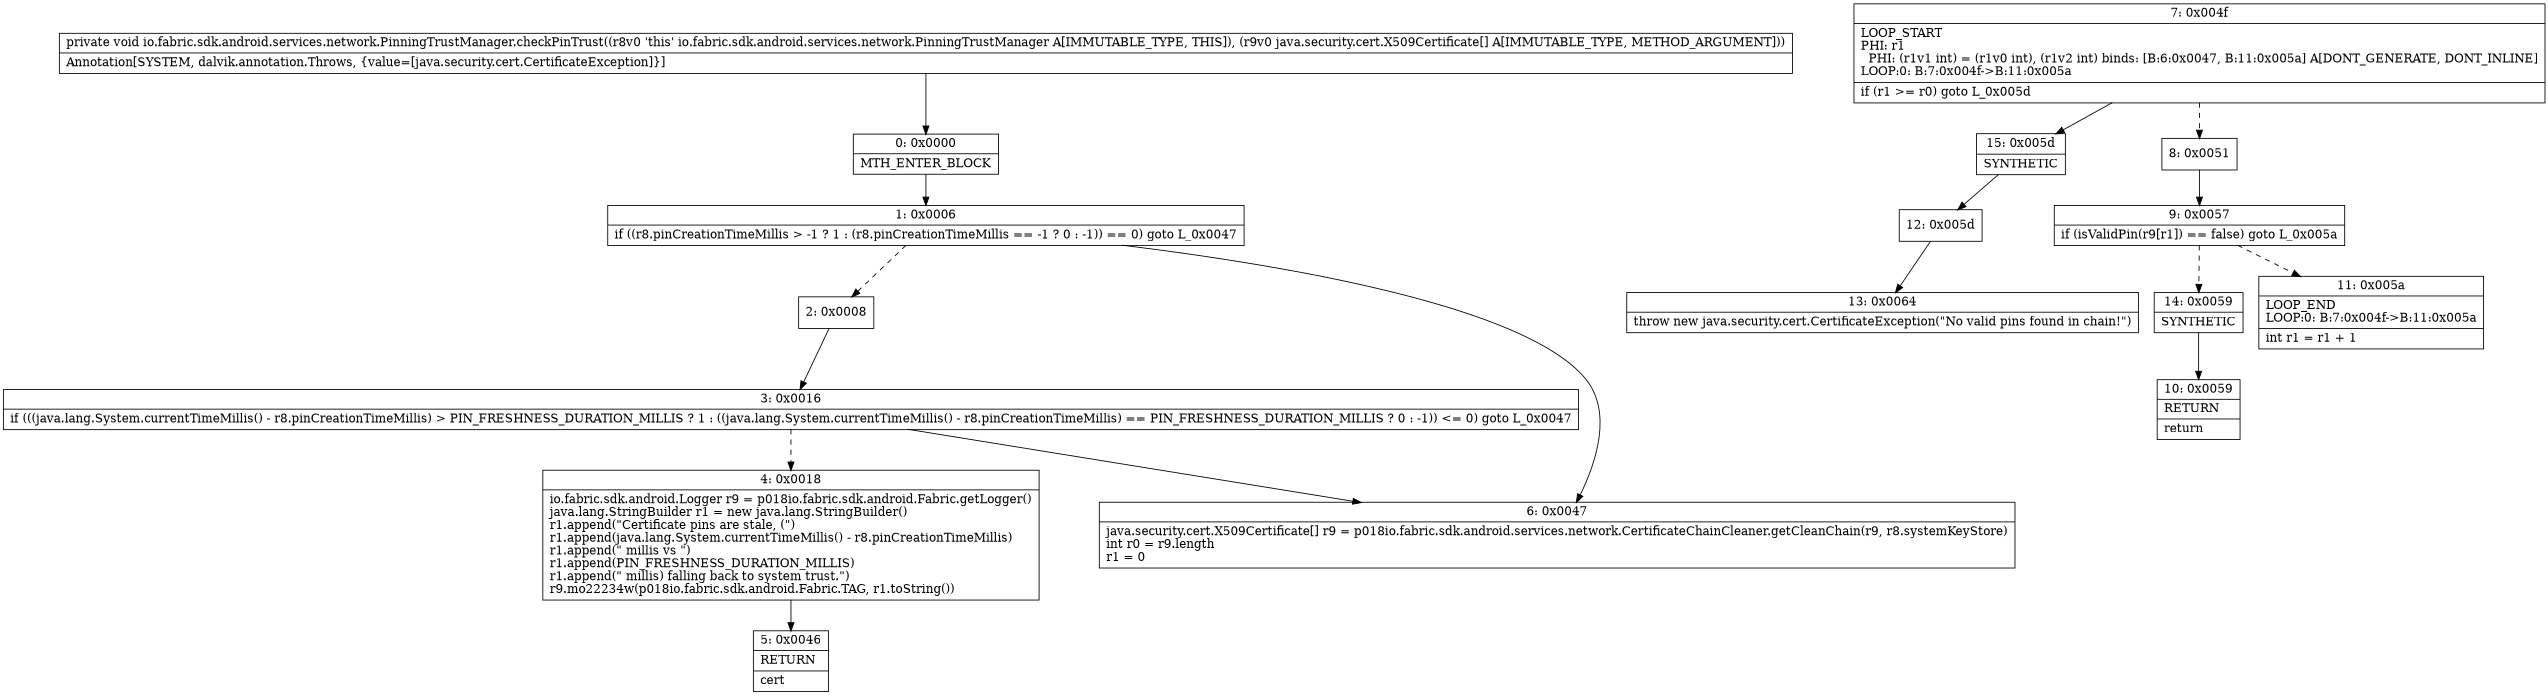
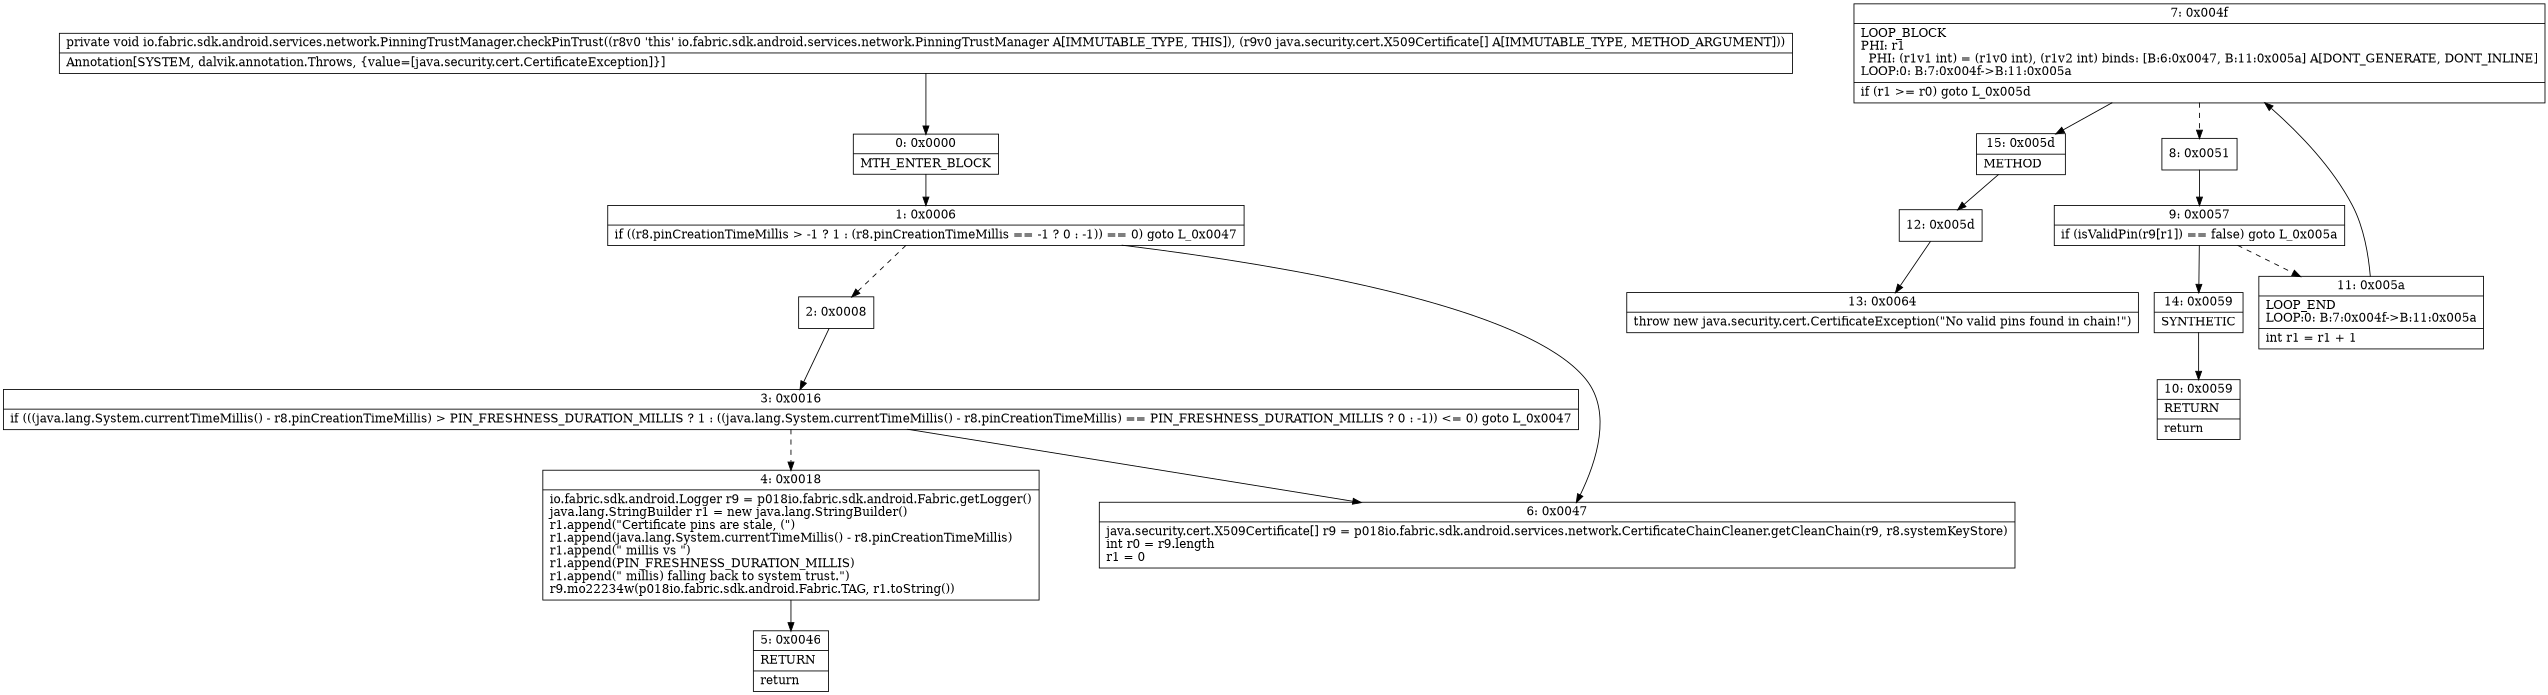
node "7: 0x004f": text "LOOP_START" -> "LOOP_BLOCK"
node "15: 0x005d": text "SYNTHETIC" -> "METHOD"
edge "11: 0x005a" -> "7: 0x004f": added
edge "9: 0x0057" -> "14: 0x0059": style dashed -> solid
node "5: 0x0046": text "cert" -> "return"
